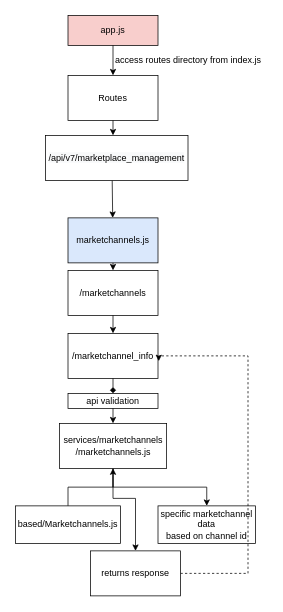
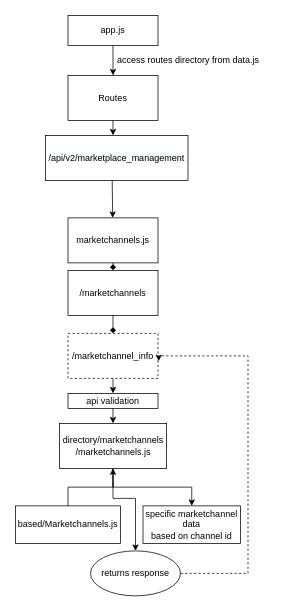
node "app.js": fillcolor #f8cecc -> #ffffff
node "access routes directory from index.js": label "access routes directory from index.js" -> "access routes directory from data.js"
node "/api/v7/marketplace_management": label "/api/v7/marketplace_management" -> "/api/v2/marketplace_management"
node "marketchannels.js": fillcolor #dae8fc -> #ffffff
edge "marketchannels.js" -> "/marketchannels": arrowhead classic -> diamond
edge "/marketchannels" -> "/marketchannel_info": arrowhead classic -> diamond
node "/marketchannel_info": style solid -> dashed
edge "/marketchannel_info" -> "api validation": arrowhead diamond -> classic
node "services/marketchannels /marketchannels.js": label "services/marketchannels /marketchannels.js" -> "directory/marketchannels /marketchannels.js"
node "specific marketchannel data based on channel id": moved (207, 525) -> (192, 525)
node "returns response": shape rectangle -> ellipse
